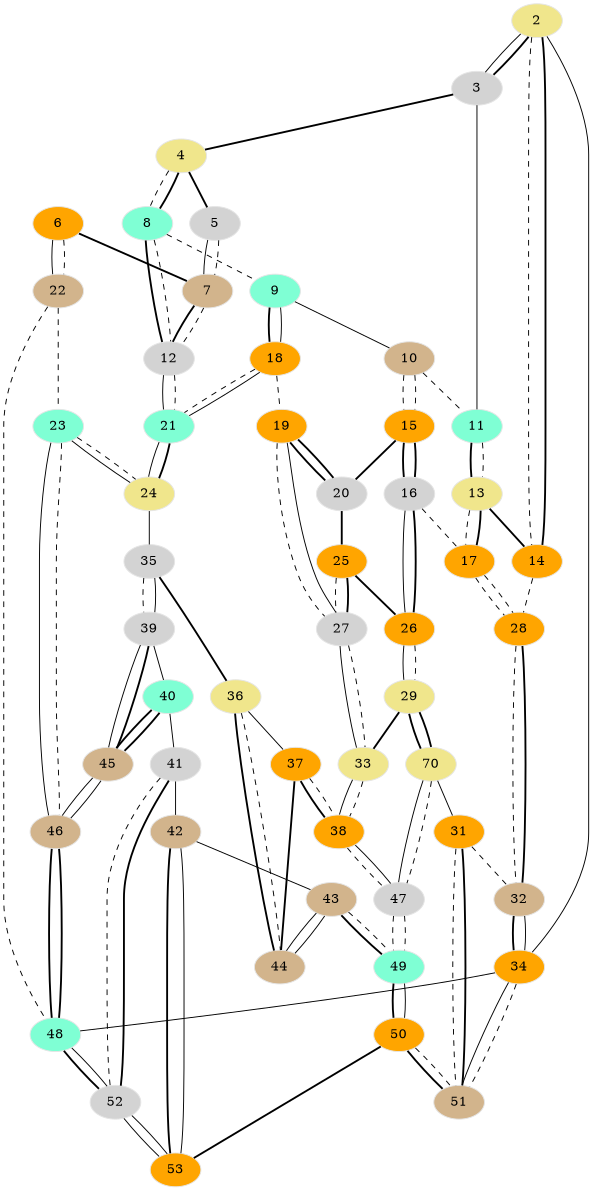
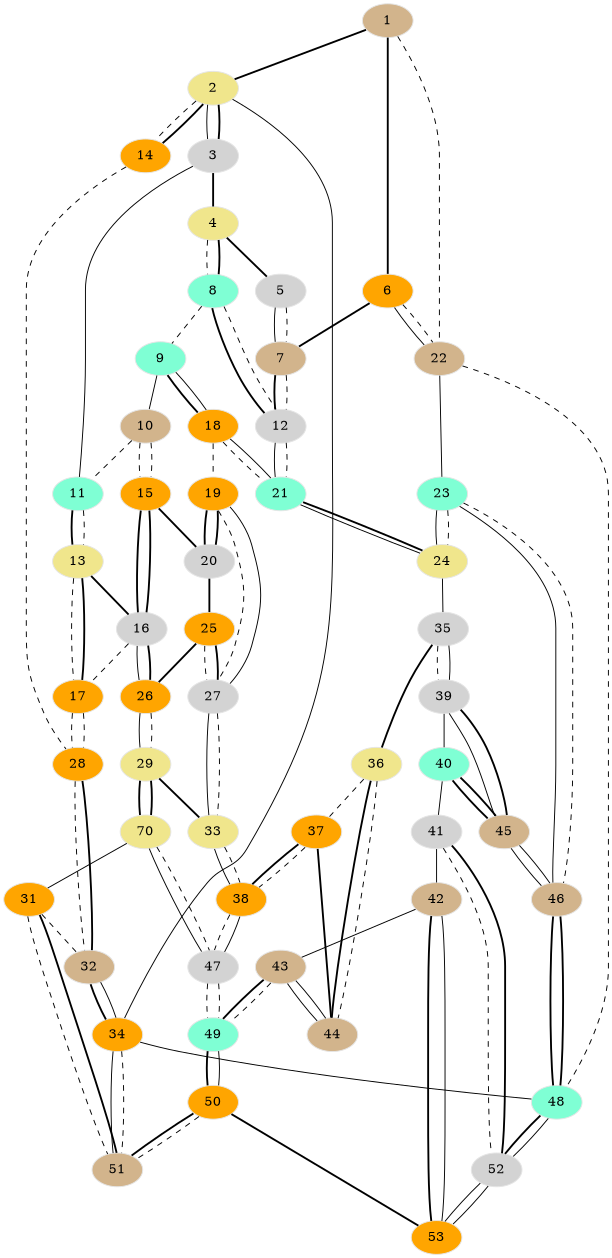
node "1": added
edge "22" -- "23": style dashed -> solid
edge "13" -- "14": now "13" -- "16"
edge "36" -- "37": style solid -> dashed
